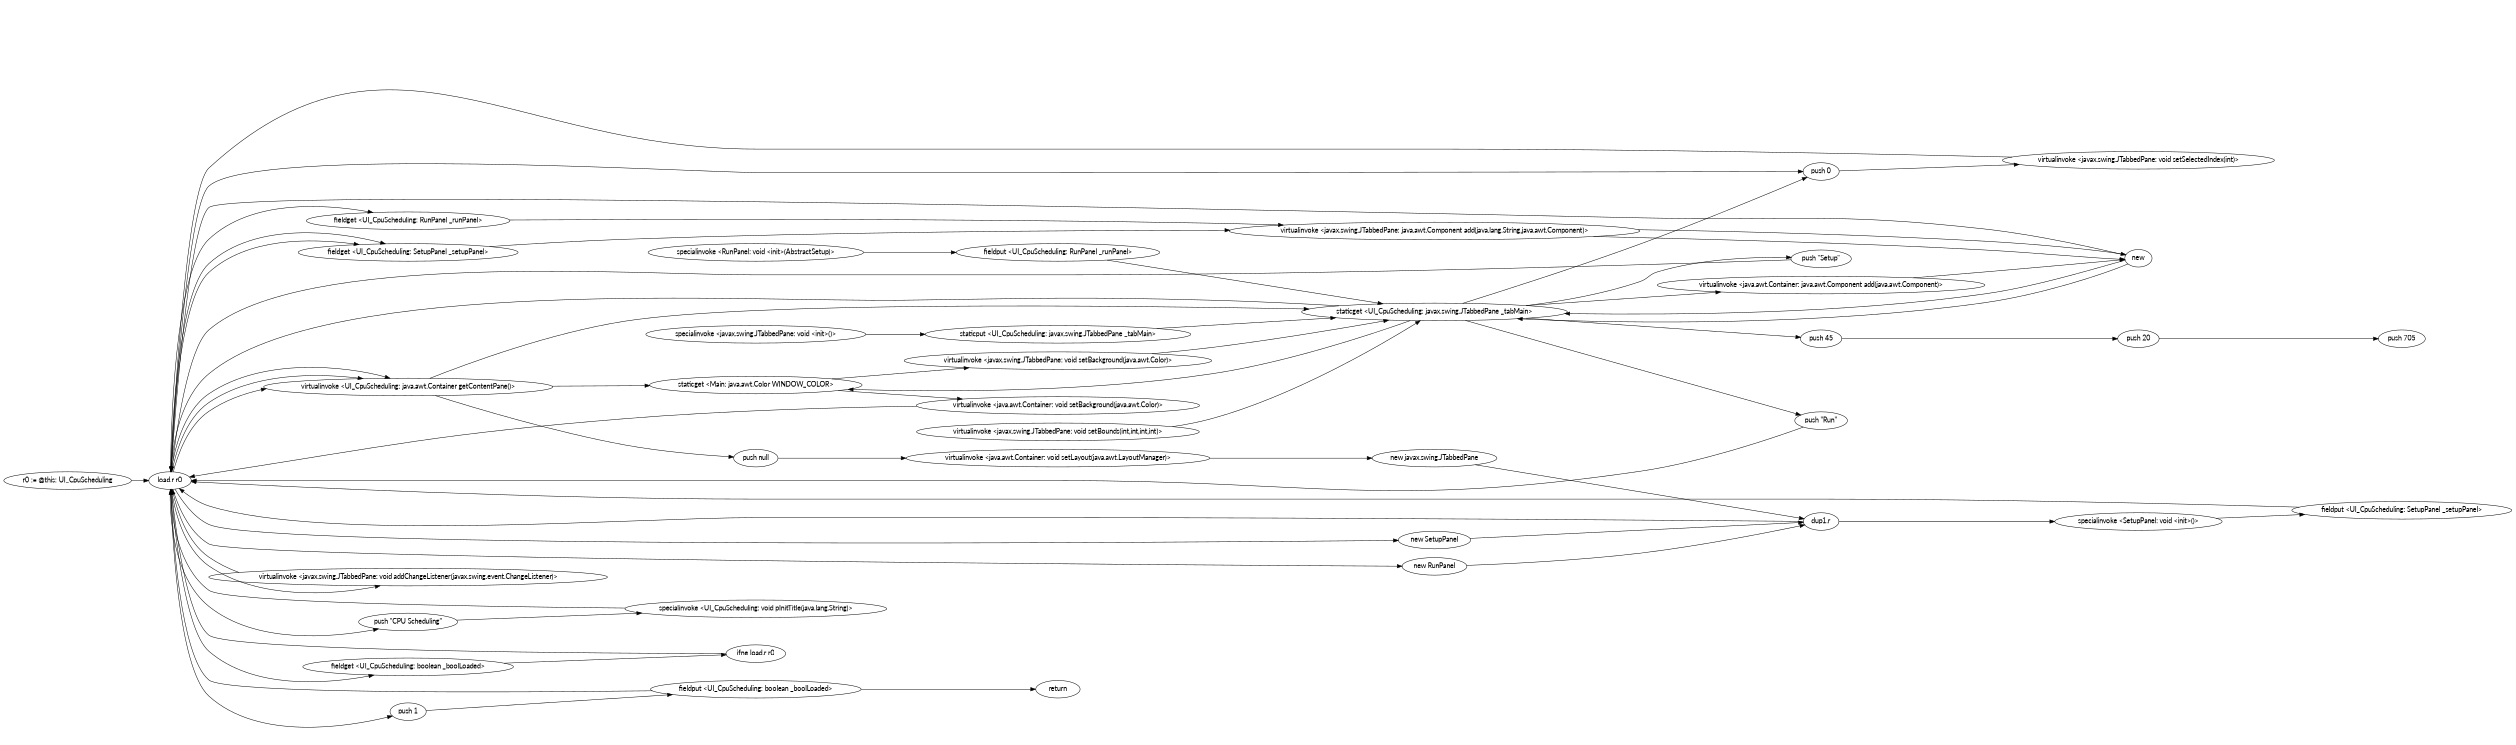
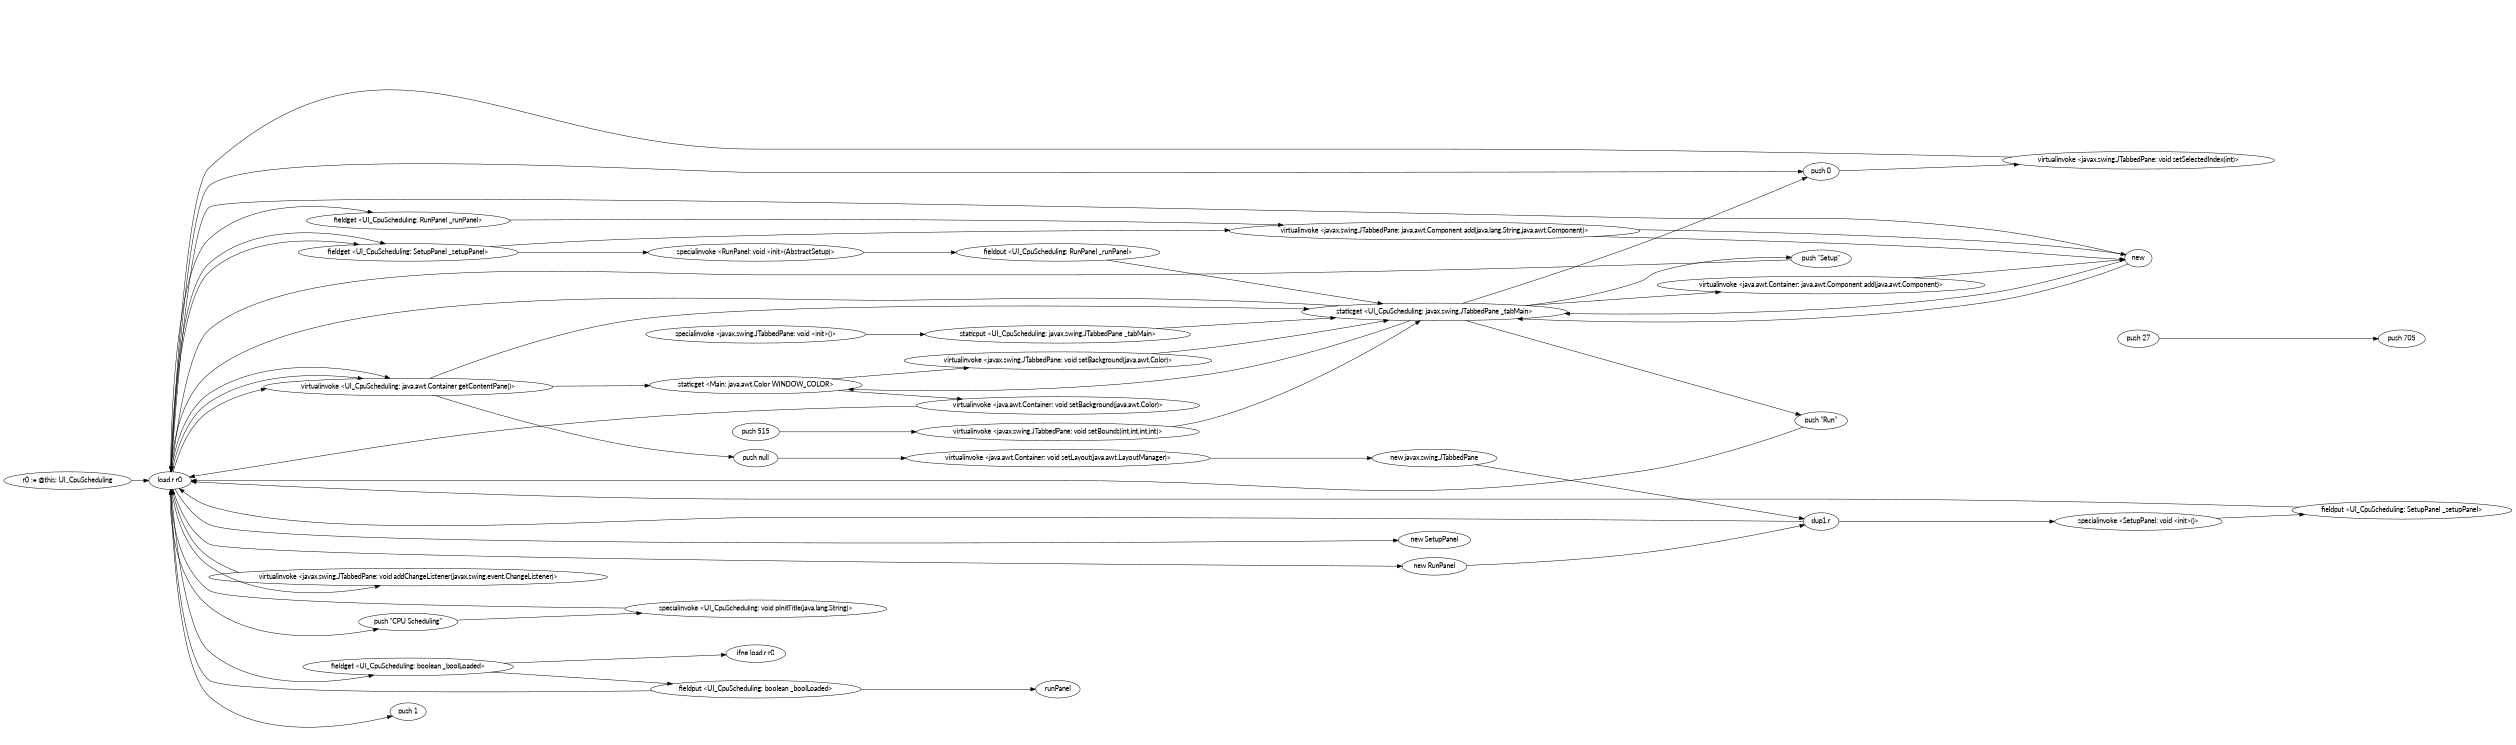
edge "fieldget <UI_CpuScheduling: SetupPanel _setupPanel>" -> "specialinvoke <RunPanel: void <init>(AbstractSetup)>": added
node "push 45": removed
node "push 20": label "push 20" -> "push 27"
node "push 515": added
edge "new SetupPanel" -> "dup1.r": removed
edge "ifne load.r r0" -> "load.r r0": removed
node "return": label "return" -> "runPanel"
edge "push 1" -> "fieldput <UI_CpuScheduling: boolean _boolLoaded>": now "fieldget <UI_CpuScheduling: boolean _boolLoaded>" -> "fieldput <UI_CpuScheduling: boolean _boolLoaded>"
